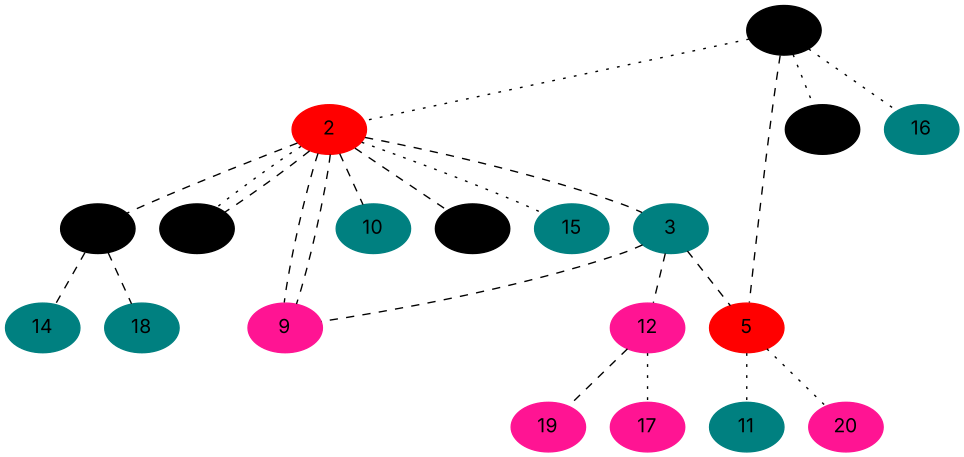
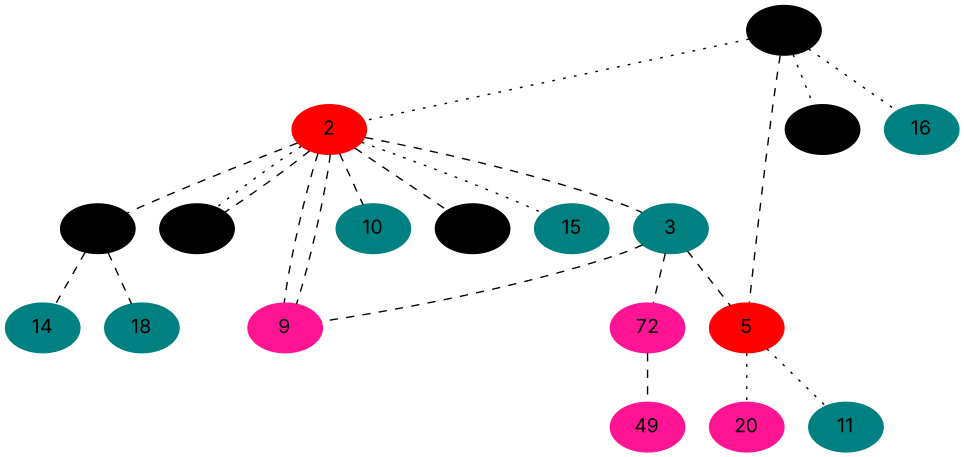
node "12": label "12" -> "72"
node "19": label "19" -> "49"
node "17": removed
